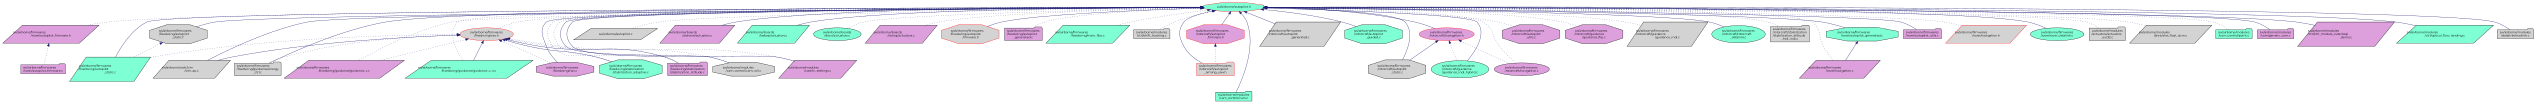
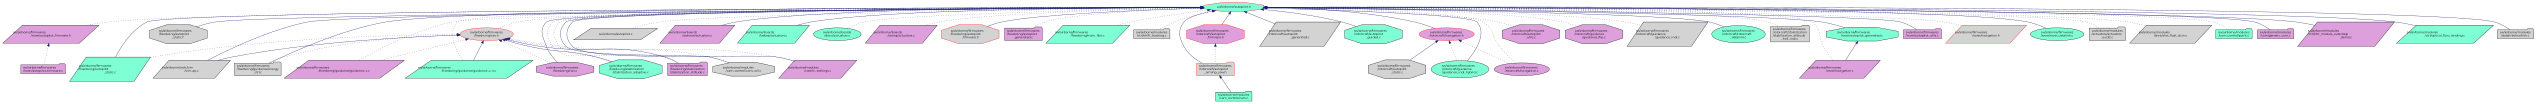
edge "sw/airborne/firmwares /rotorcraft/autopilot _static.c" -> "sw/airborne/autopilot.h": removed
edge "sw/airborne/firmwares /fixedwing/autopilot _static.c" -> "sw/airborne/firmwares /fixedwing/autopilot _static.h": removed
edge "sw/airborne/modules /cam_control/cam.c" -> "sw/airborne/autopilot.h": now "sw/airborne/modules /cam_control/cam.c" -> "sw/airborne/firmwares /rotorcraft/autopilot _arming_yaw.h"
